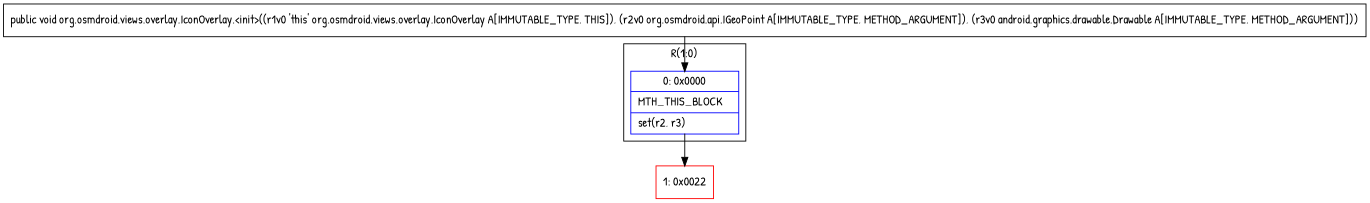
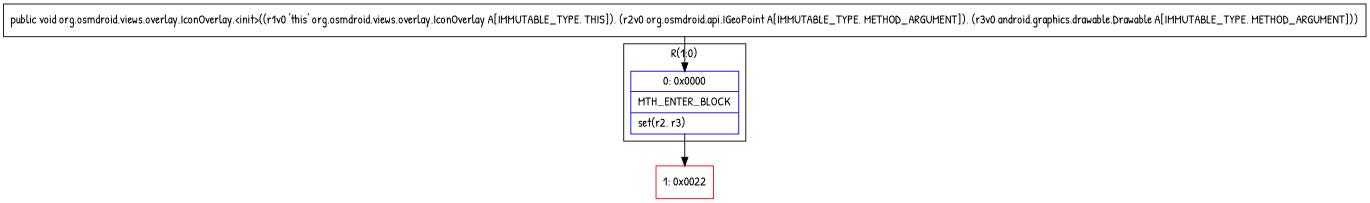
node "0: 0x0000": text "MTH_THIS_BLOCK" -> "MTH_ENTER_BLOCK"
